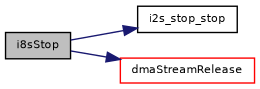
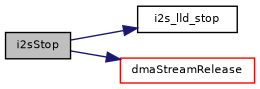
node "i2s_stop_stop": label "i2s_stop_stop" -> "i2s_lld_stop"
node "i8sStop": label "i8sStop" -> "i2sStop"
